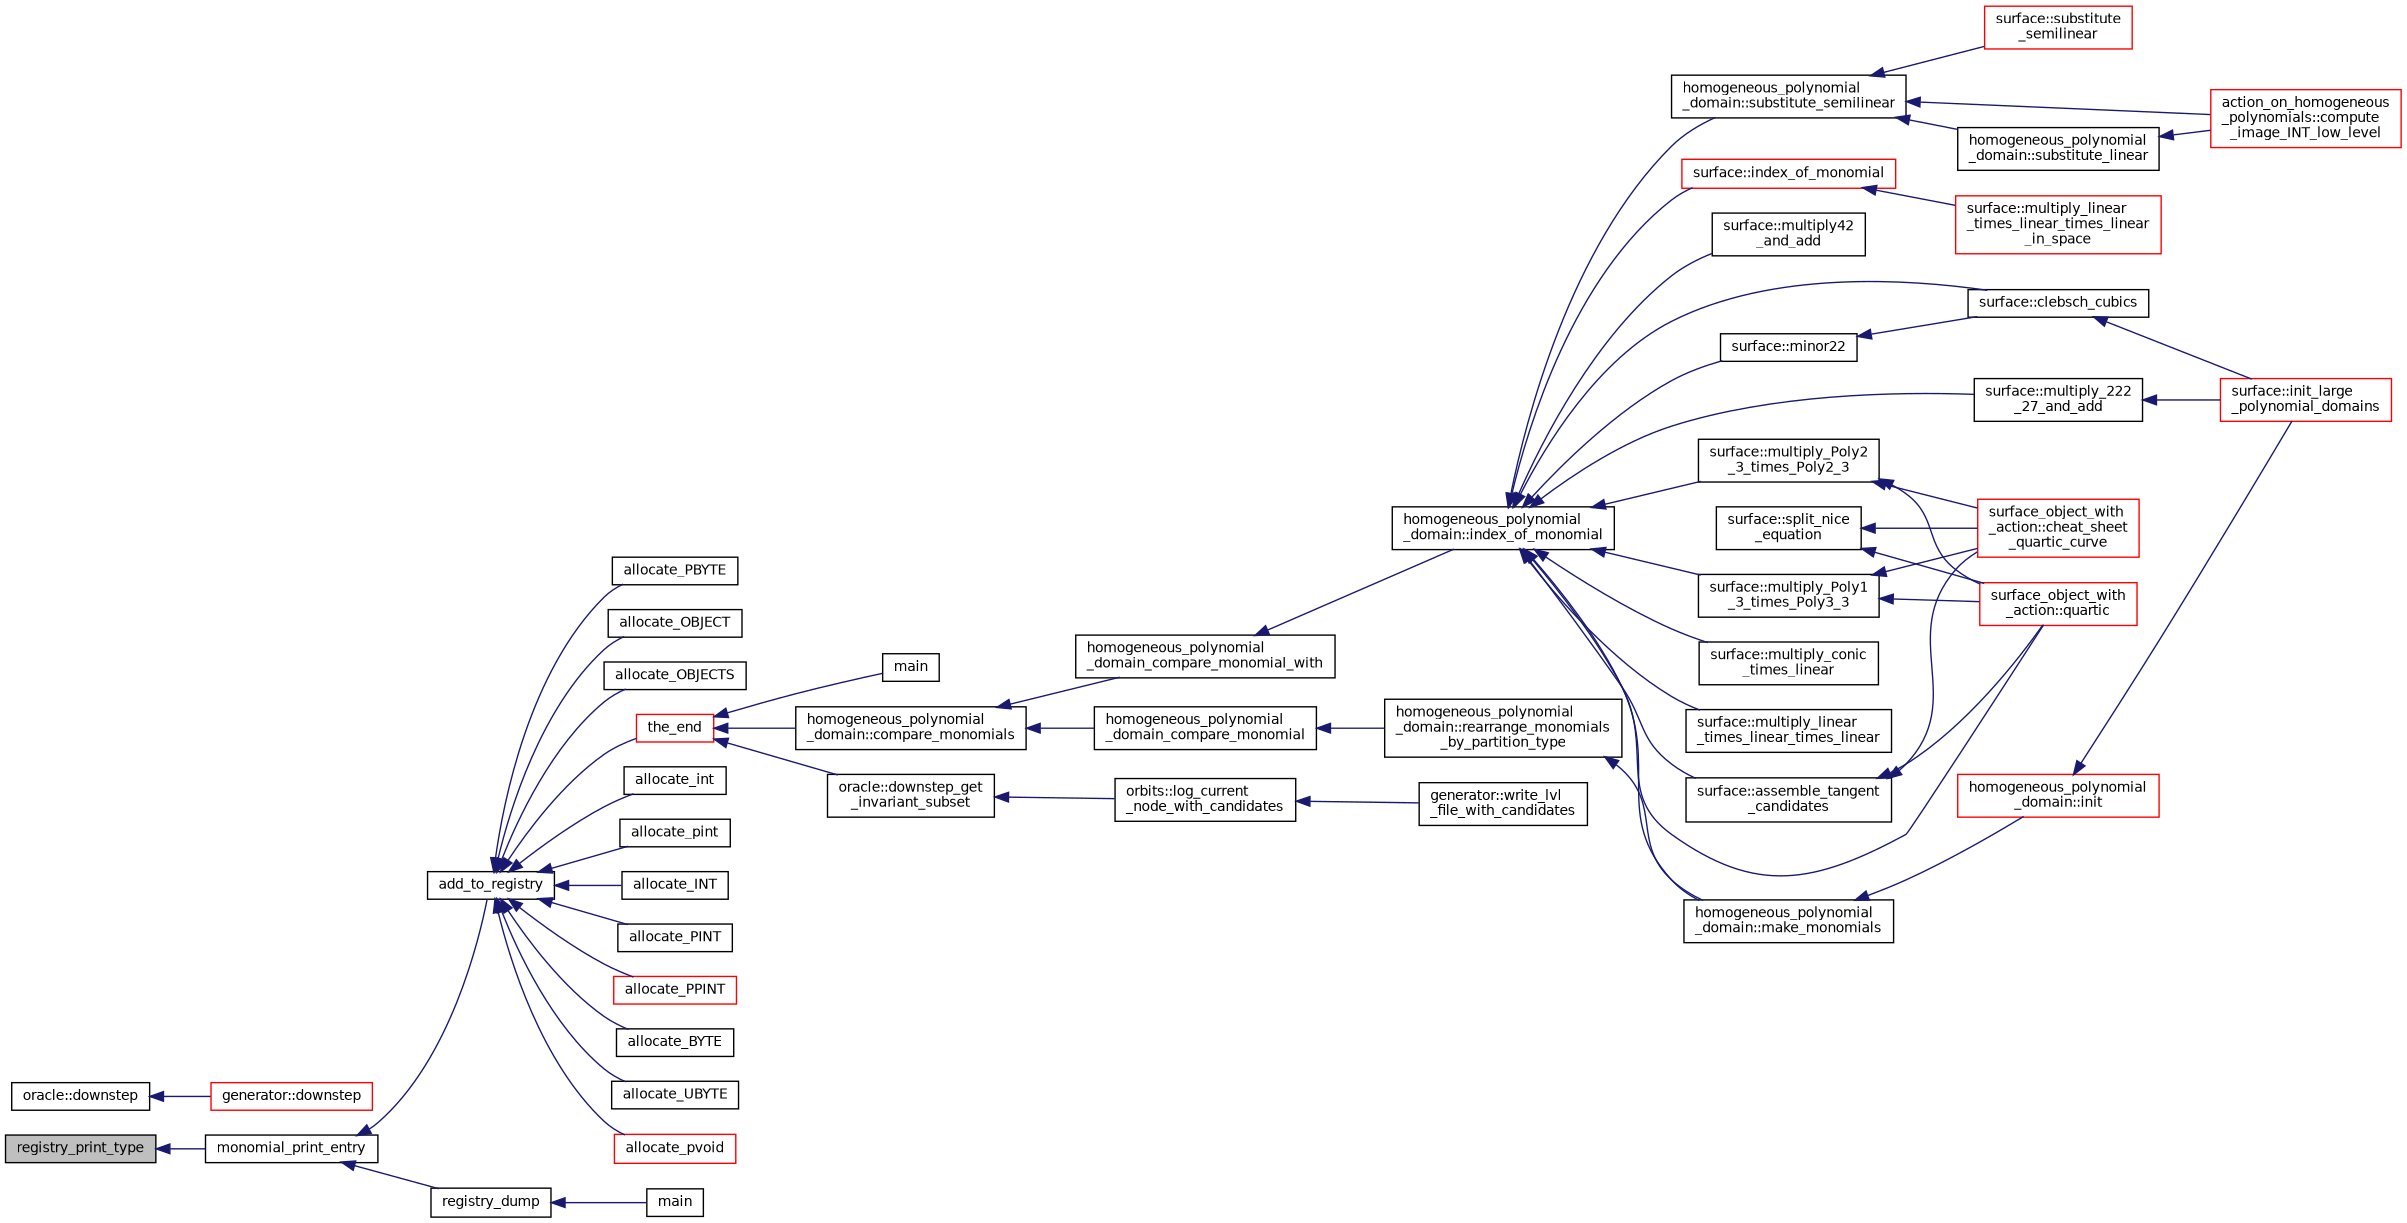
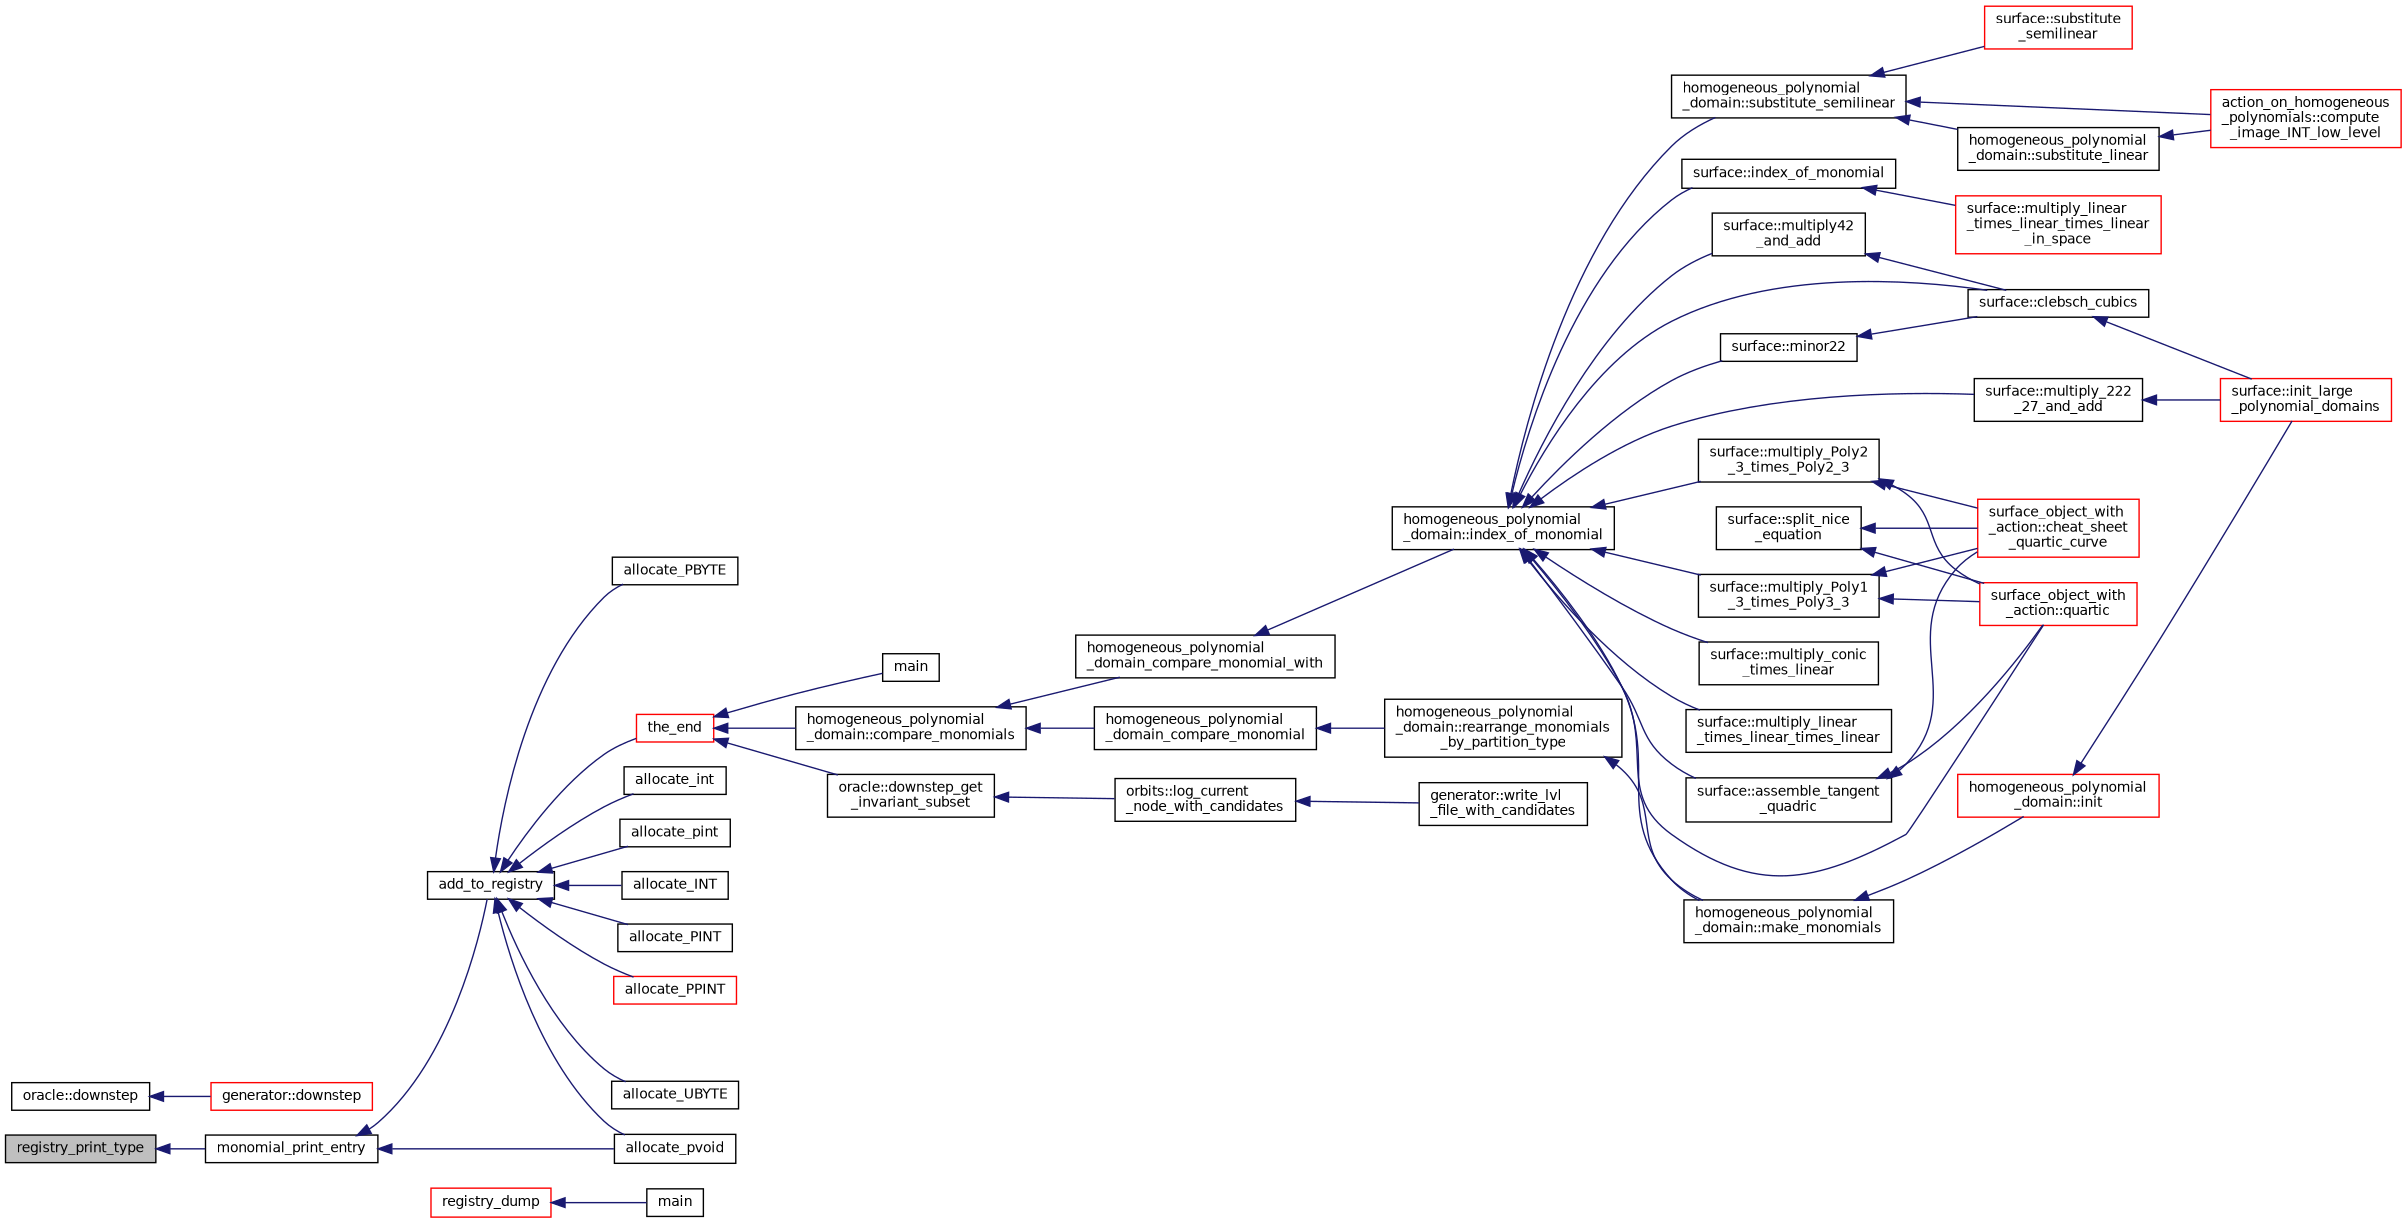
node "surface::index_of_monomial": color red -> black
edge "surface::clebsch_cubics" -> "surface::multiply42 _and_add": added
node "allocate_OBJECT": removed
node "allocate_OBJECTS": removed
node "surface::assemble_tangent _candidates": label "surface::assemble_tangent _candidates" -> "surface::assemble_tangent _quadric"
node "allocate_BYTE": removed
node "allocate_pvoid": color red -> black
edge "registry_dump" -> "monomial_print_entry": now "allocate_pvoid" -> "monomial_print_entry"
node "registry_dump": color black -> red
